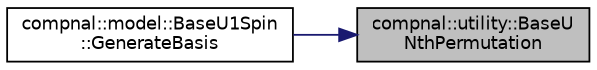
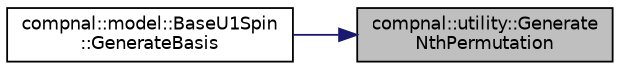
node "compnal::utility::BaseU NthPermutation": label "compnal::utility::BaseU NthPermutation" -> "compnal::utility::Generate NthPermutation"
